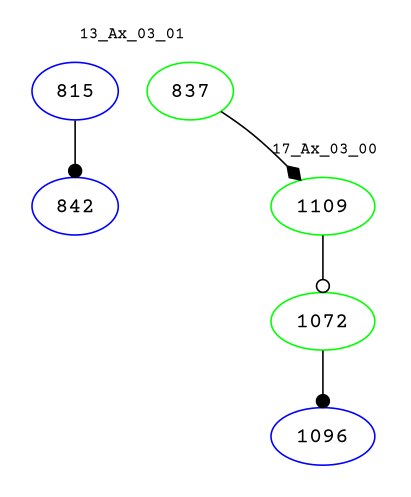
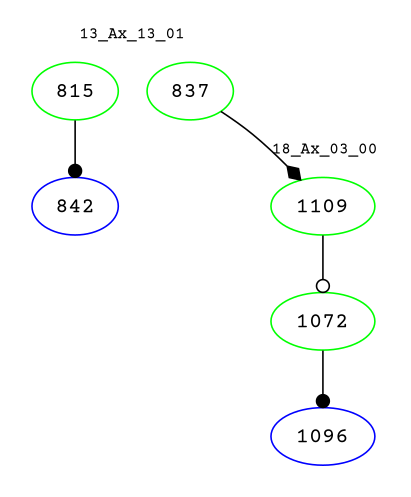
cluster "13_Ax_03_01": label "13_Ax_03_01" -> "13_Ax_13_01"
node "815": color blue -> green
cluster "17_Ax_03_00": label "17_Ax_03_00" -> "18_Ax_03_00"
